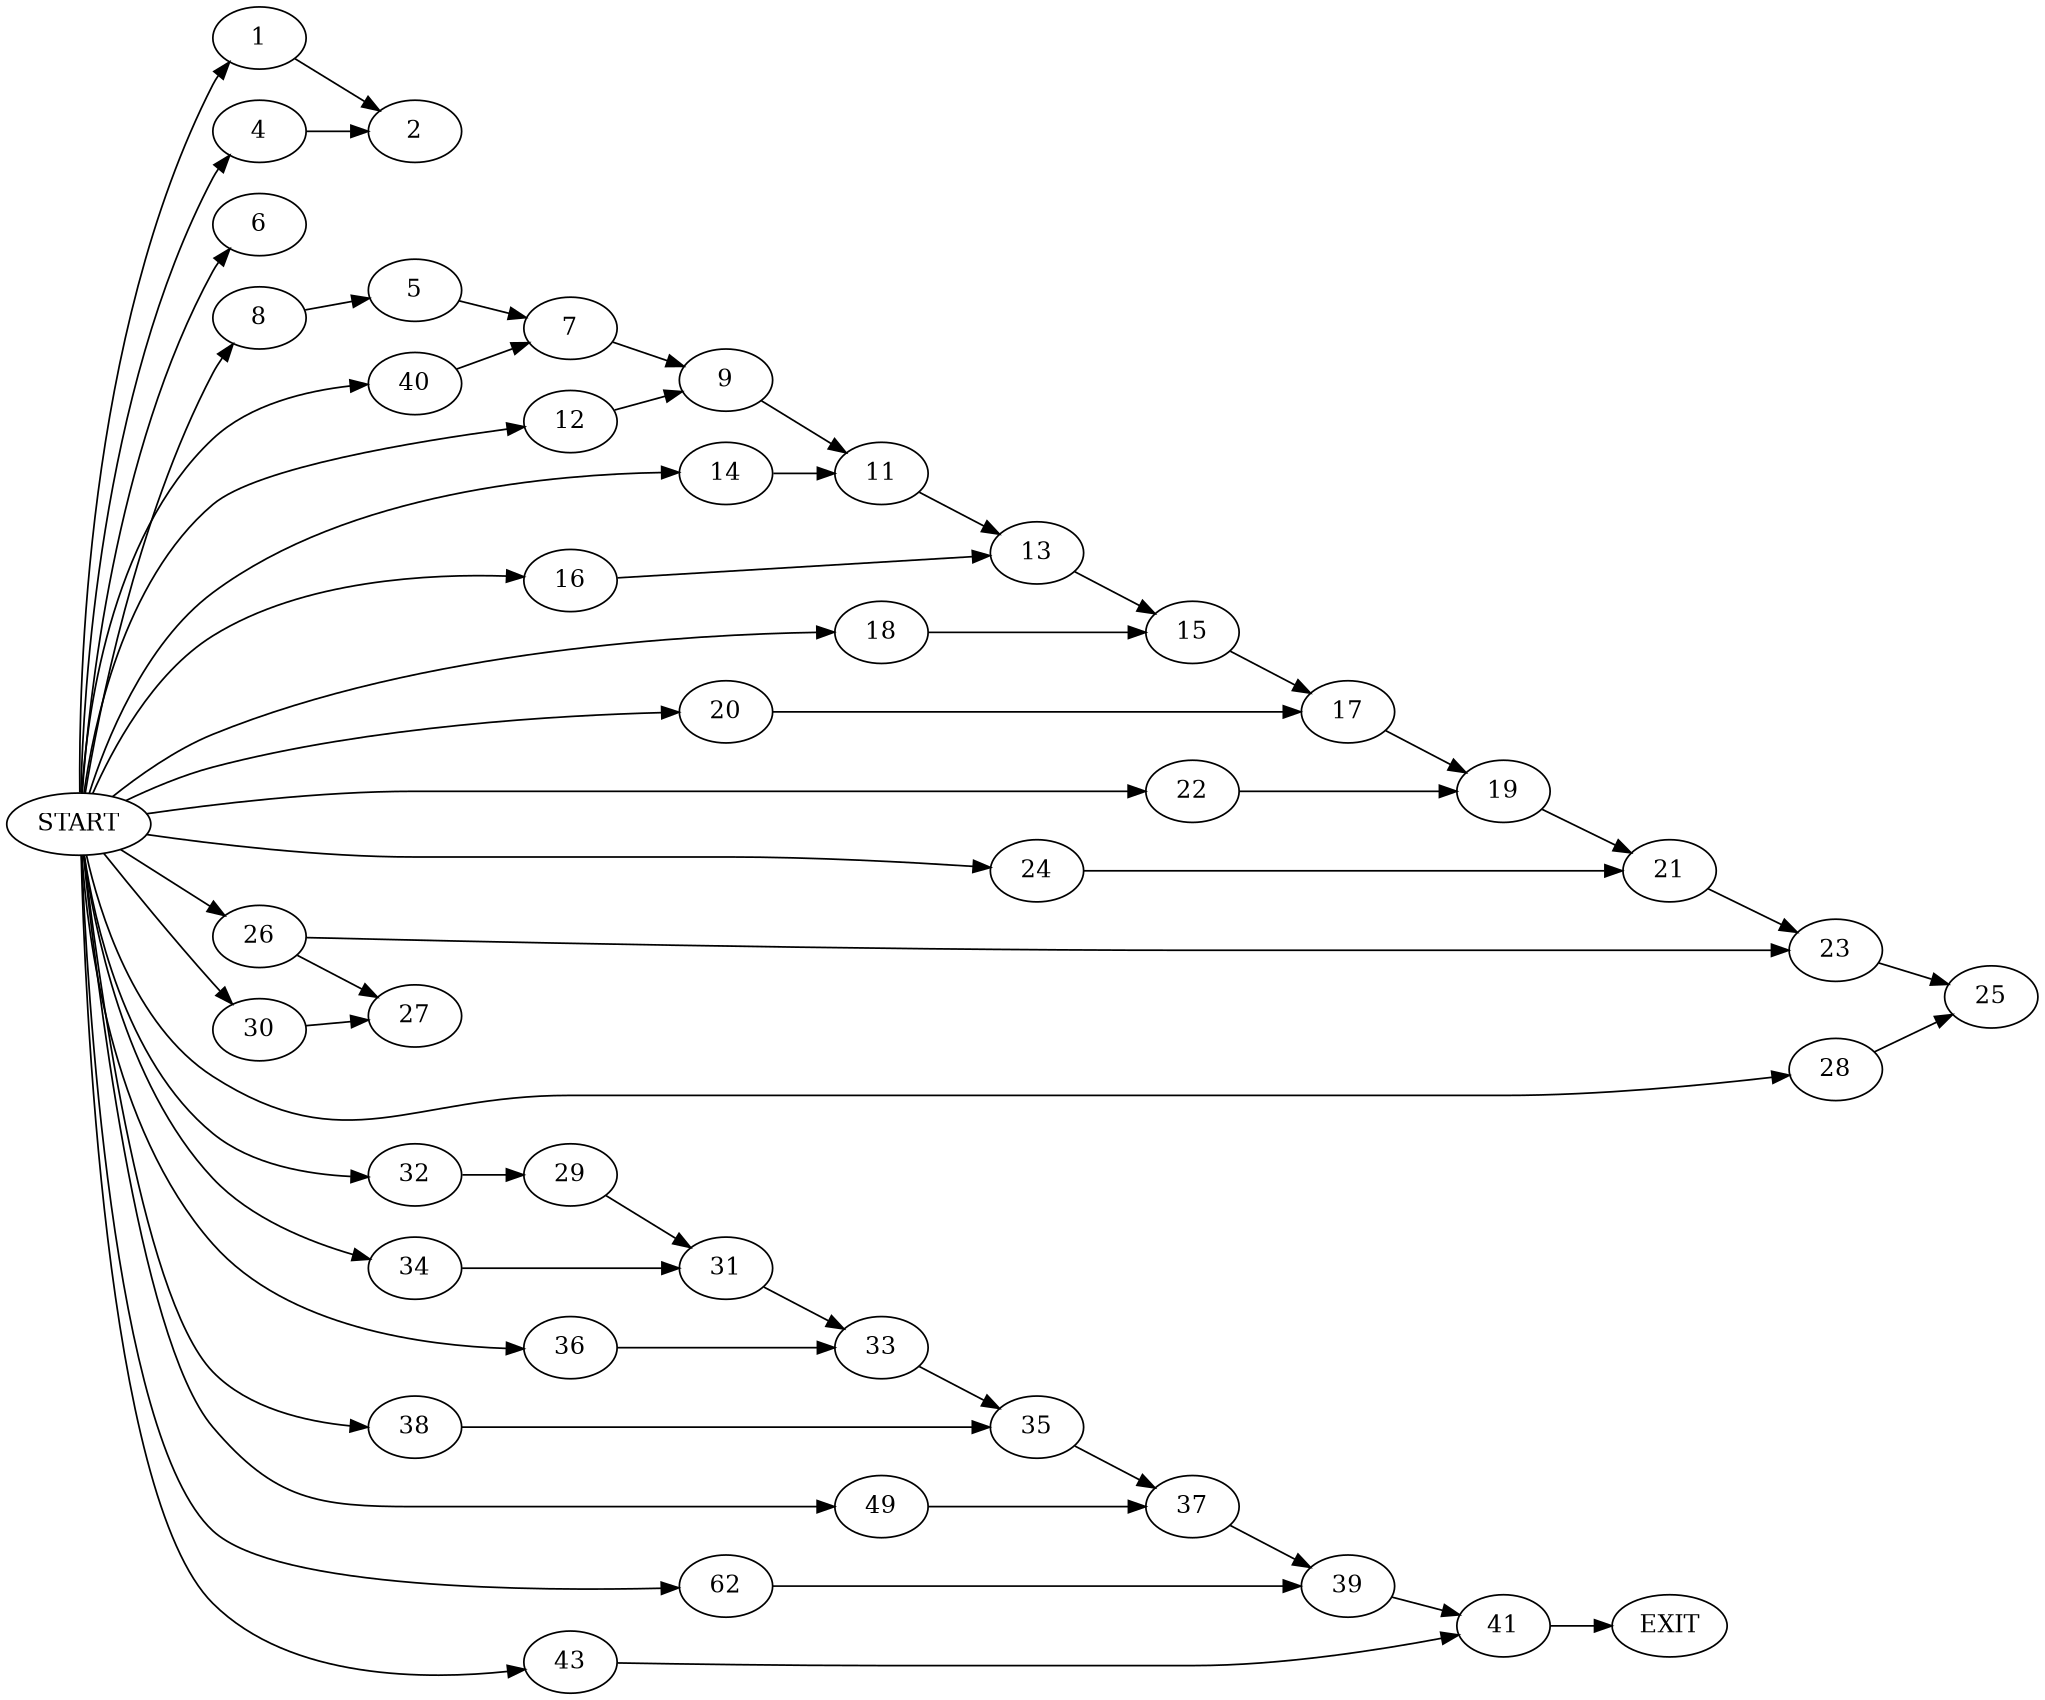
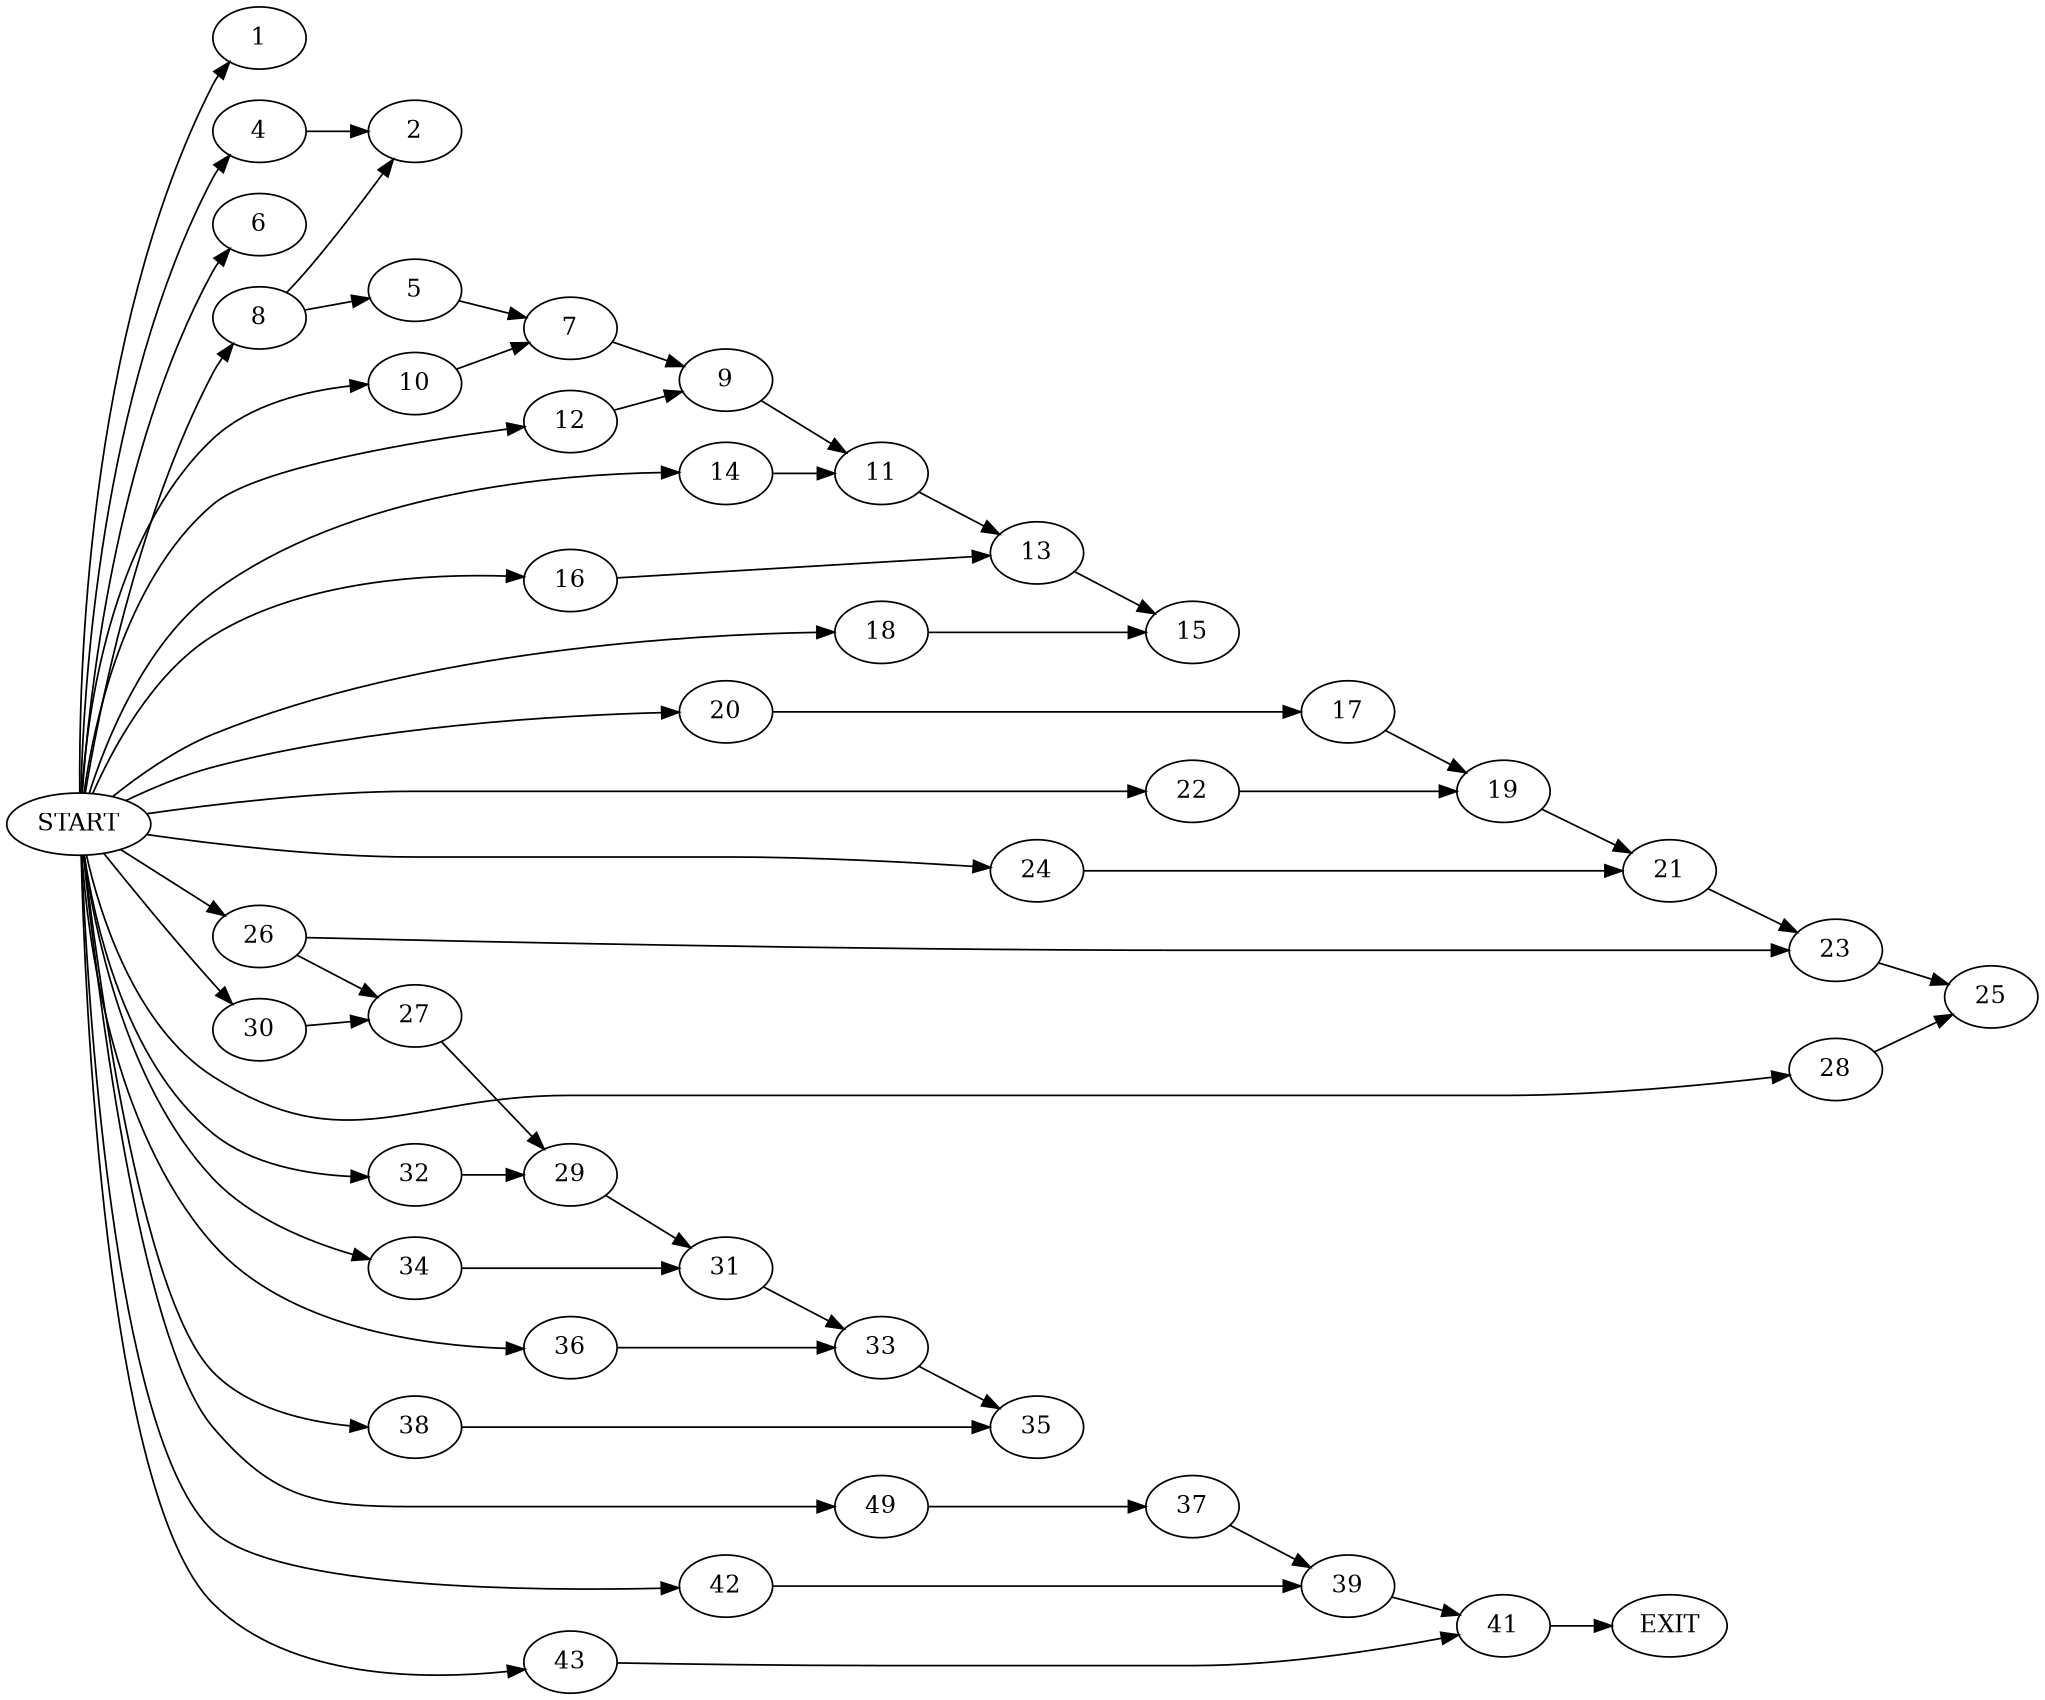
edge "1" -> "2": now "8" -> "2"
node "40": label "40" -> "10"
edge "15" -> "17": removed
edge "27" -> "29": added
edge "35" -> "37": removed
node "62": label "62" -> "42"
